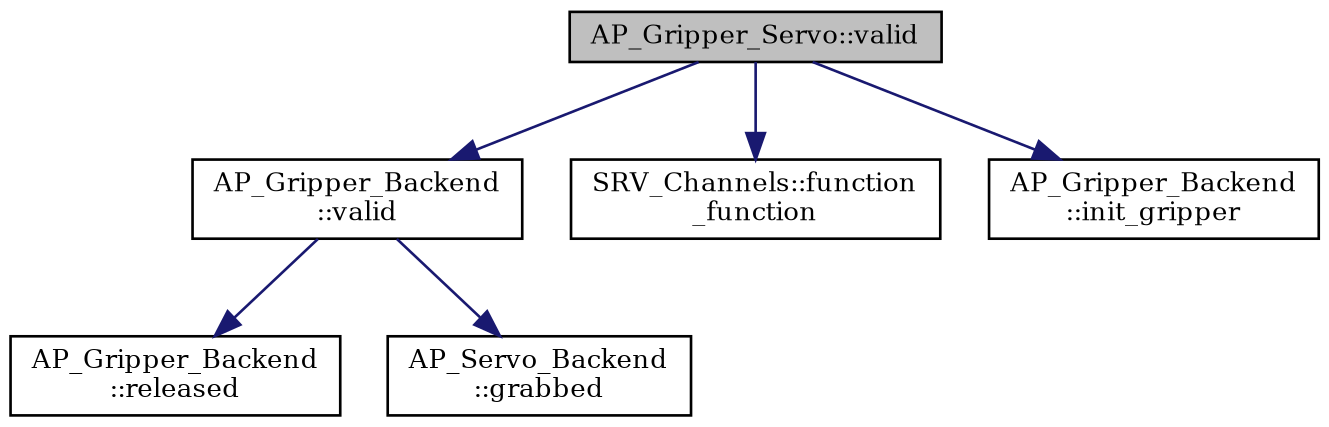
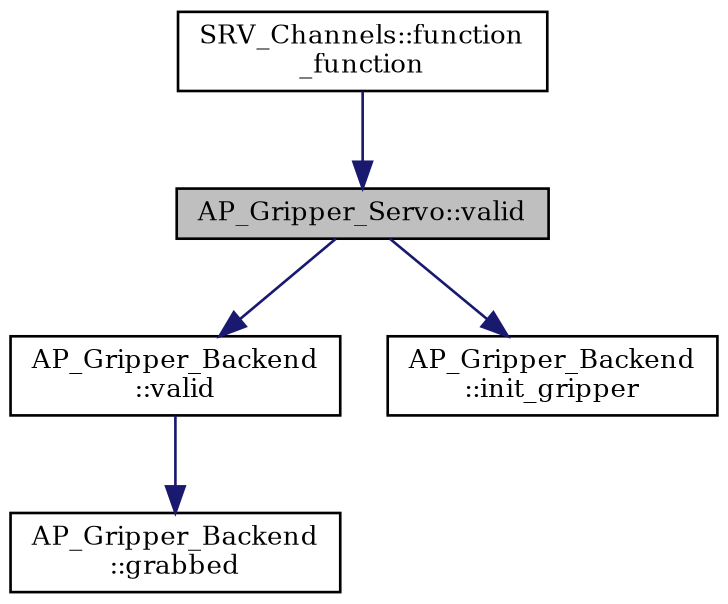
edge "AP_Gripper_Servo::valid" -> "SRV_Channels::function _function": reversed
node "AP_Gripper_Backend ::released": removed
node "AP_Servo_Backend ::grabbed": label "AP_Servo_Backend ::grabbed" -> "AP_Gripper_Backend ::grabbed"
